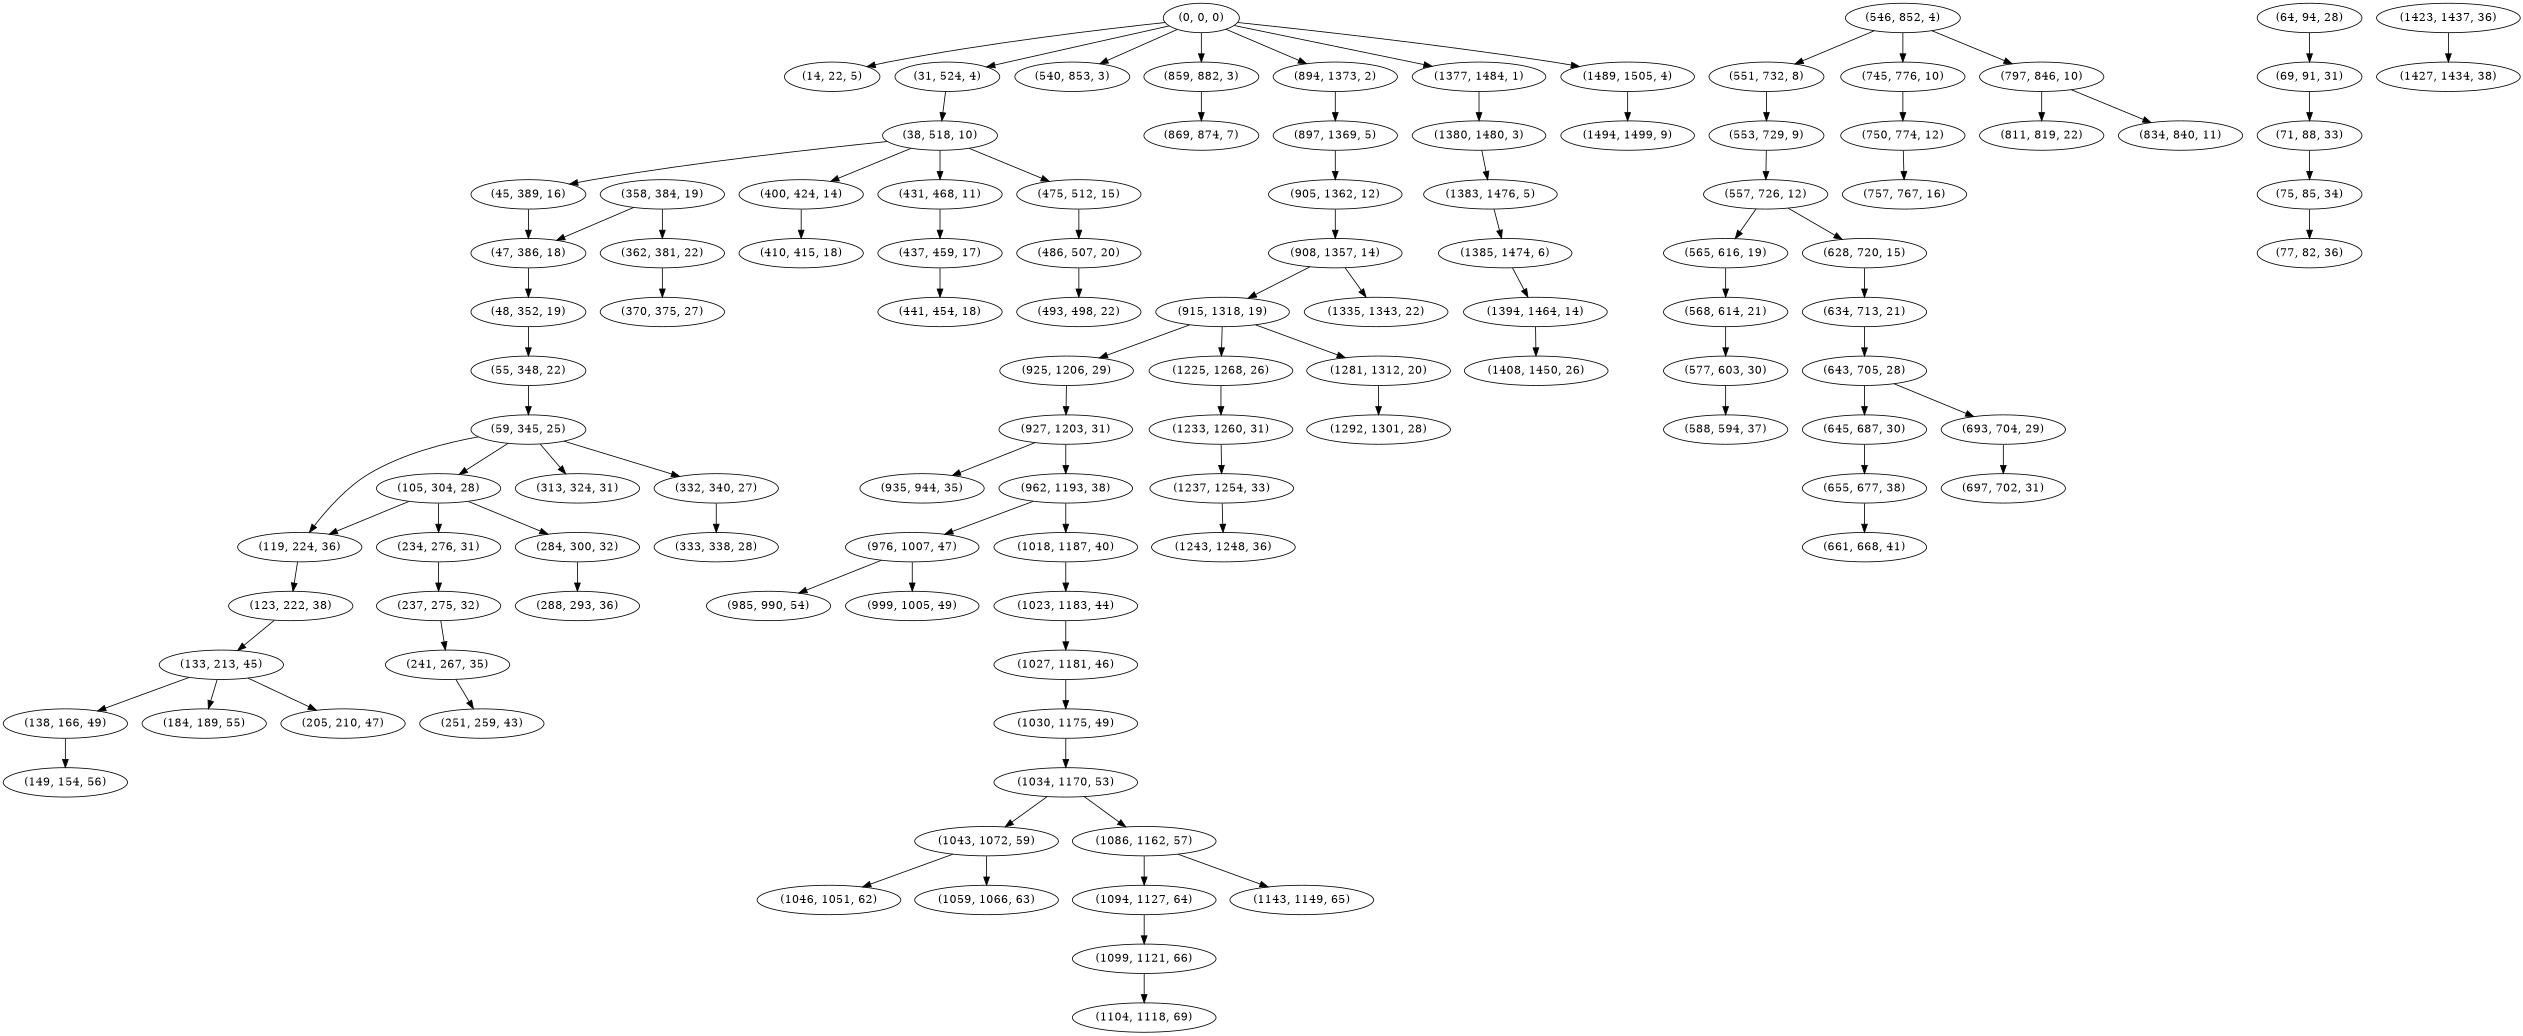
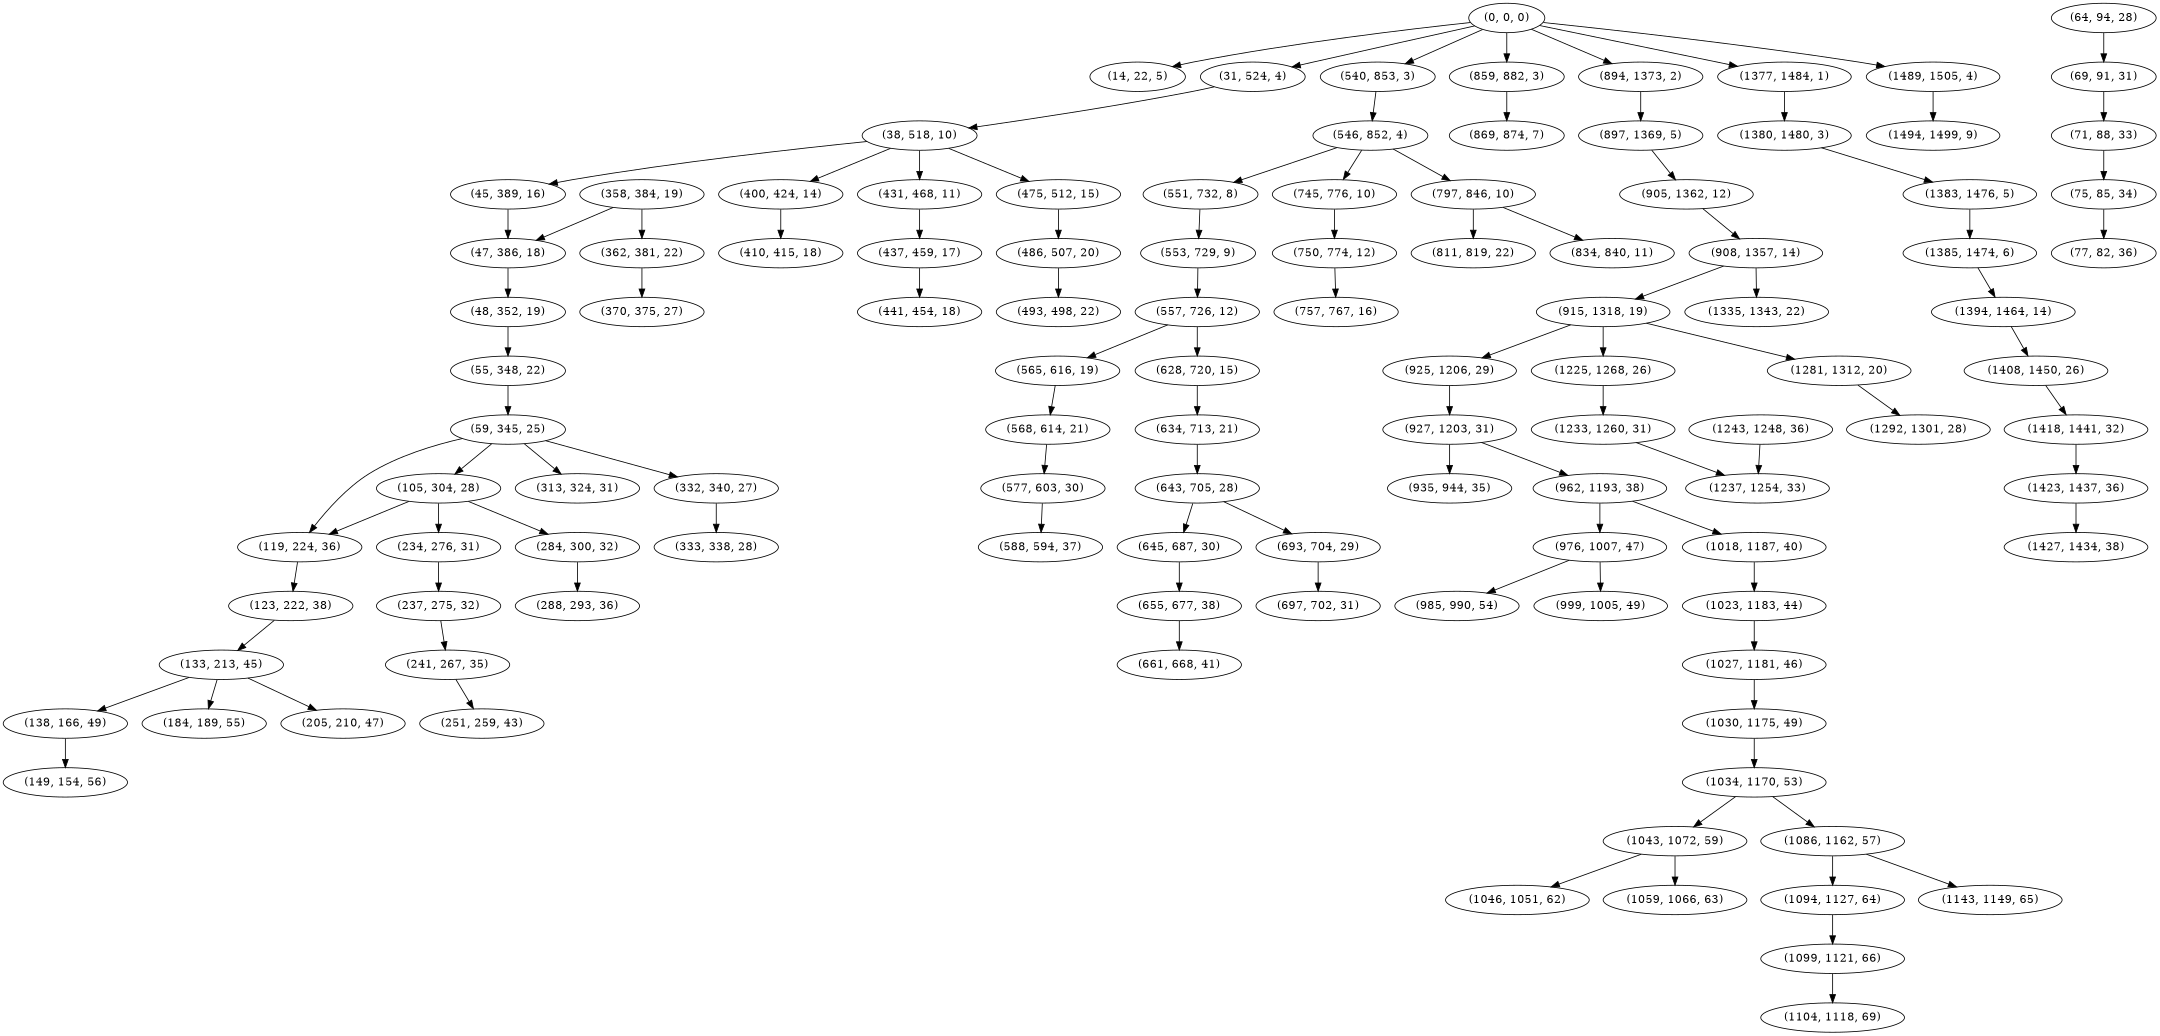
edge "(540, 853, 3)" -> "(546, 852, 4)": added
node "(1418, 1441, 32)": added
edge "(1237, 1254, 33)" -> "(1243, 1248, 36)": reversed
